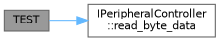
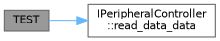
node "IPeripheralController ::read_byte_data": label "IPeripheralController ::read_byte_data" -> "IPeripheralController ::read_data_data"
